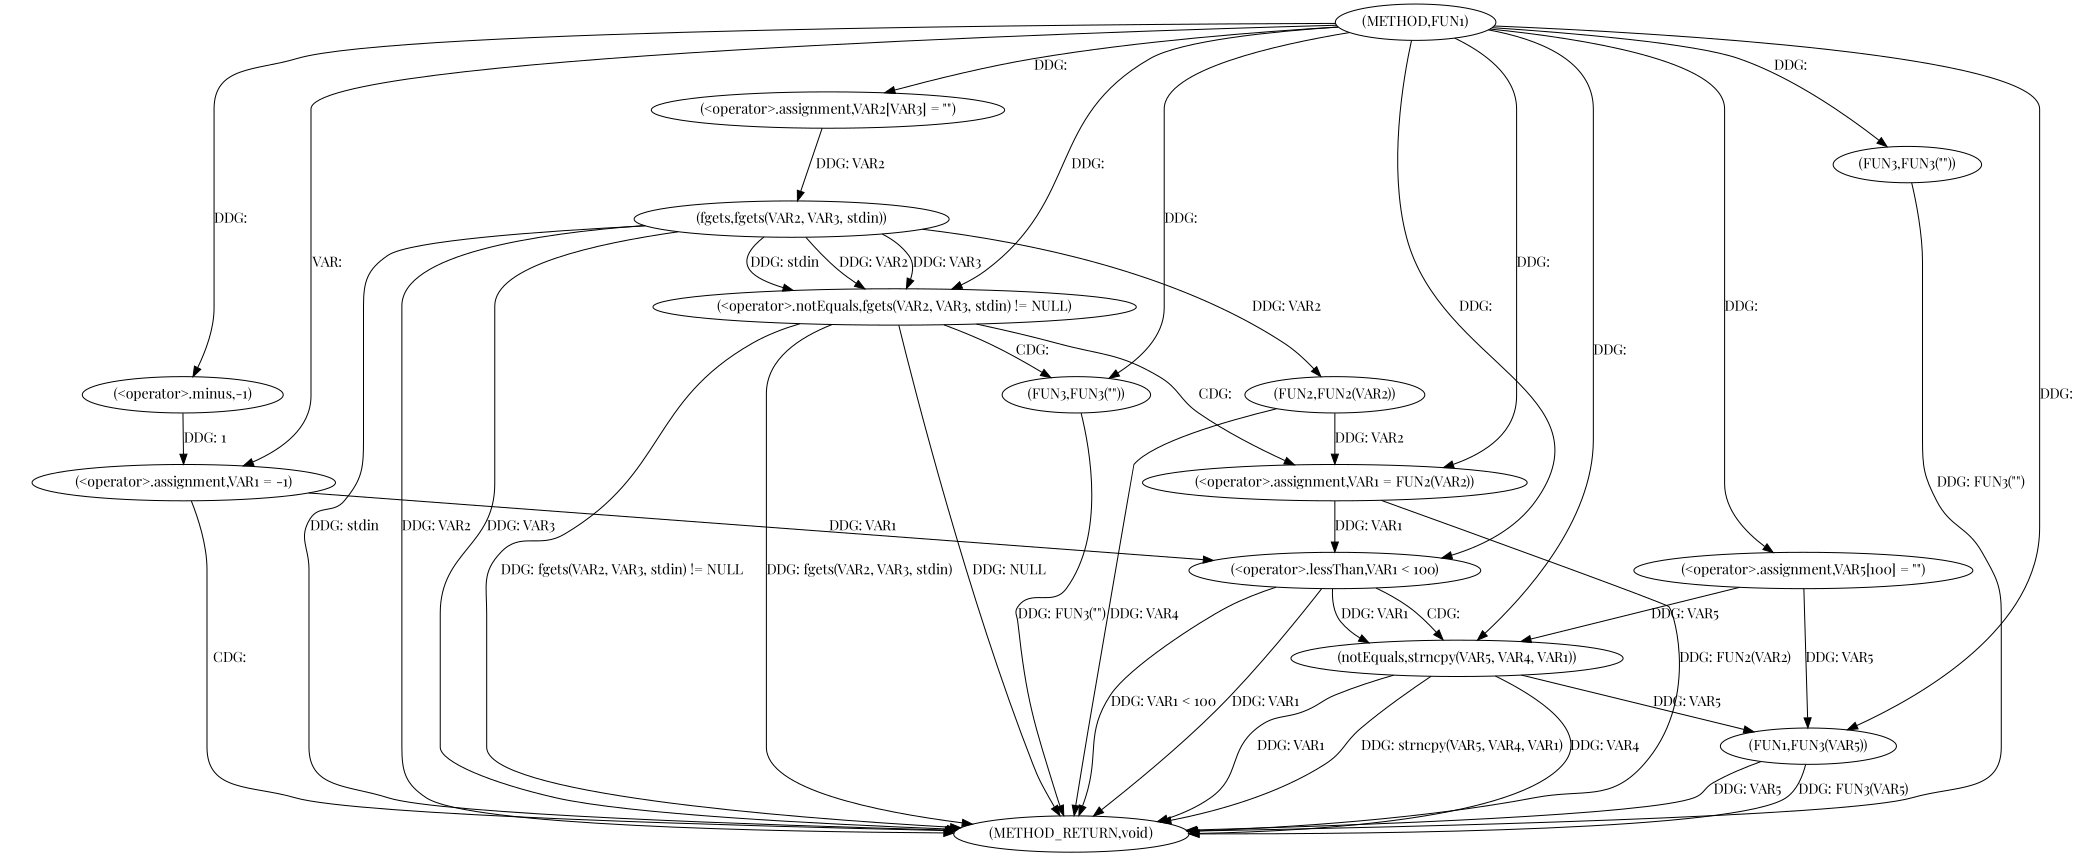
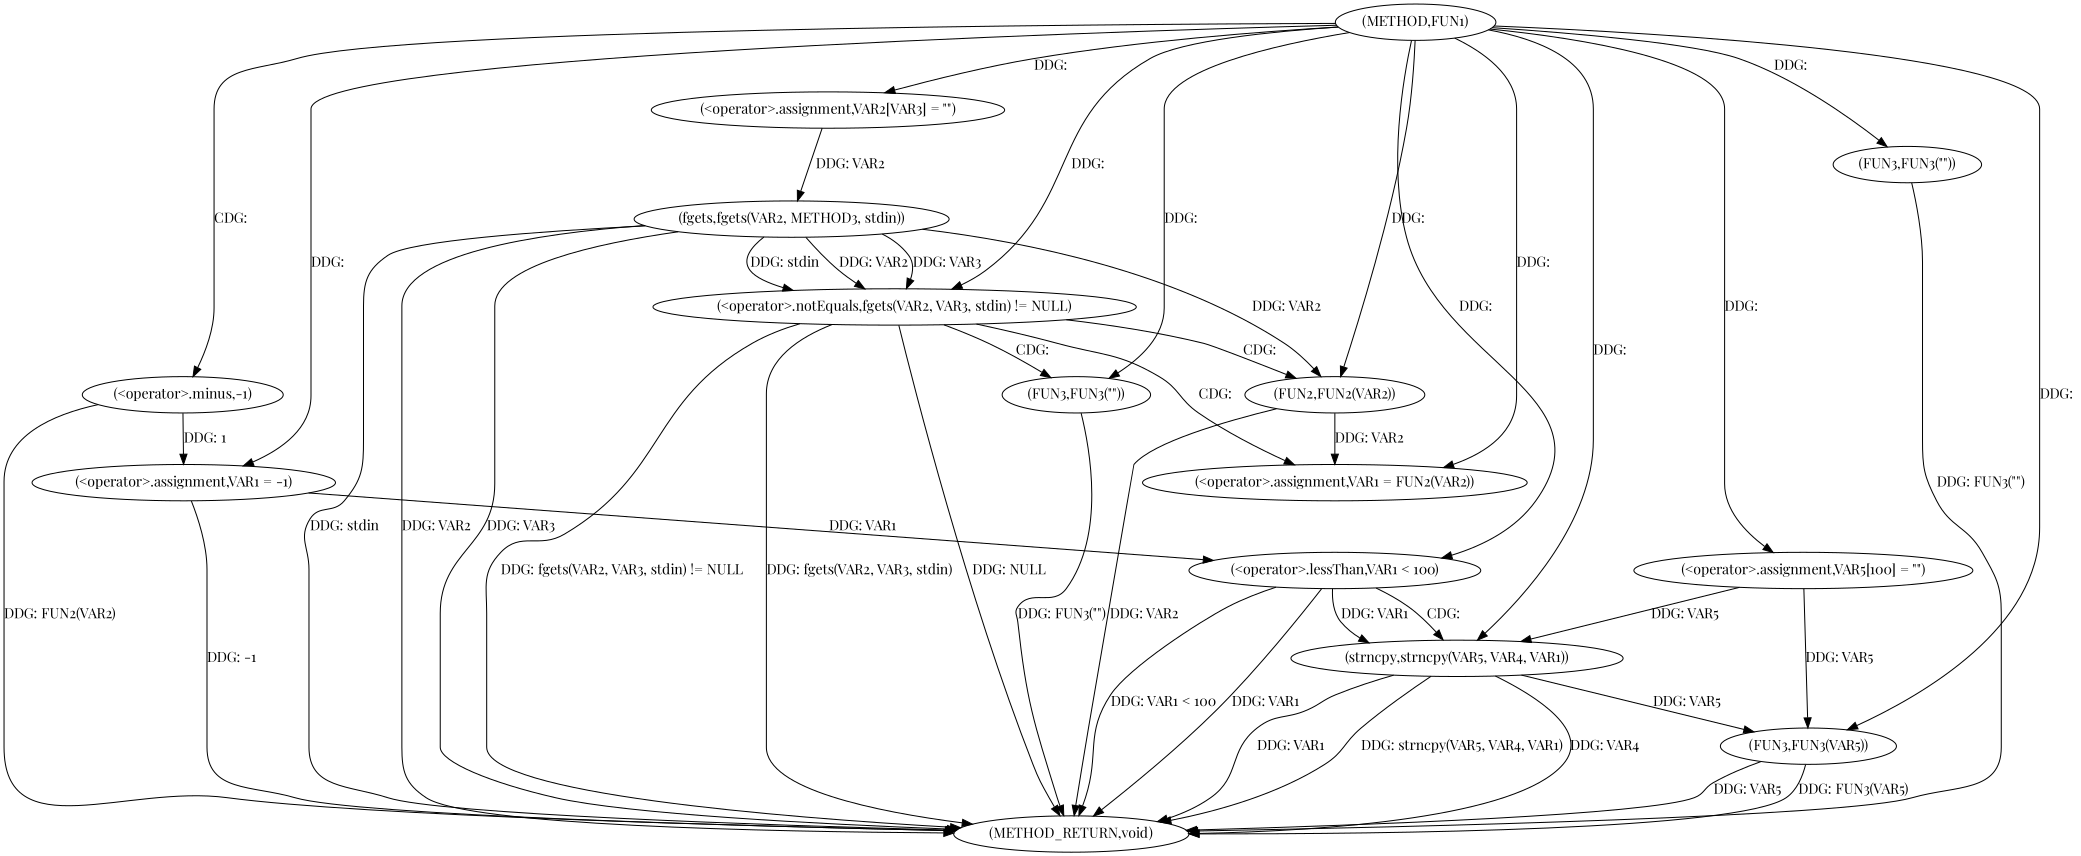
edge "(METHOD,FUN1)" -> "(FUN2,FUN2(VAR2))": added, label "DDG:"
edge "(METHOD,FUN1)" -> "(<operator>.minus,-1)": label "DDG: " -> "CDG: "
node "(fgets,fgets(VAR2, VAR3, stdin))": label "(fgets,fgets(VAR2, VAR3, stdin))" -> "(fgets,fgets(VAR2, METHOD3, stdin))"
edge "(METHOD,FUN1)" -> "(<operator>.assignment,VAR1 = -1)": label "VAR: " -> "DDG: "
edge "(<operator>.notEquals,fgets(VAR2, VAR3, stdin) != NULL)" -> "(FUN2,FUN2(VAR2))": added, label "CDG:"
edge "(<operator>.assignment,VAR1 = FUN2(VAR2))" -> "(<operator>.lessThan,VAR1 < 100)": removed, label "DDG: VAR1"
edge "(FUN2,FUN2(VAR2))" -> "(METHOD_RETURN,void)": label "DDG: VAR4" -> "DDG: VAR2"
edge "(<operator>.assignment,VAR1 = -1)" -> "(METHOD_RETURN,void)": label "CDG: " -> "DDG: -1"
node "(notEquals,strncpy(VAR5, VAR4, VAR1))": label "(notEquals,strncpy(VAR5, VAR4, VAR1))" -> "(strncpy,strncpy(VAR5, VAR4, VAR1))"
node "(FUN1,FUN3(VAR5))": label "(FUN1,FUN3(VAR5))" -> "(FUN3,FUN3(VAR5))"
edge "(<operator>.assignment,VAR1 = FUN2(VAR2))" -> "(METHOD_RETURN,void)": now "(<operator>.minus,-1)" -> "(METHOD_RETURN,void)"
